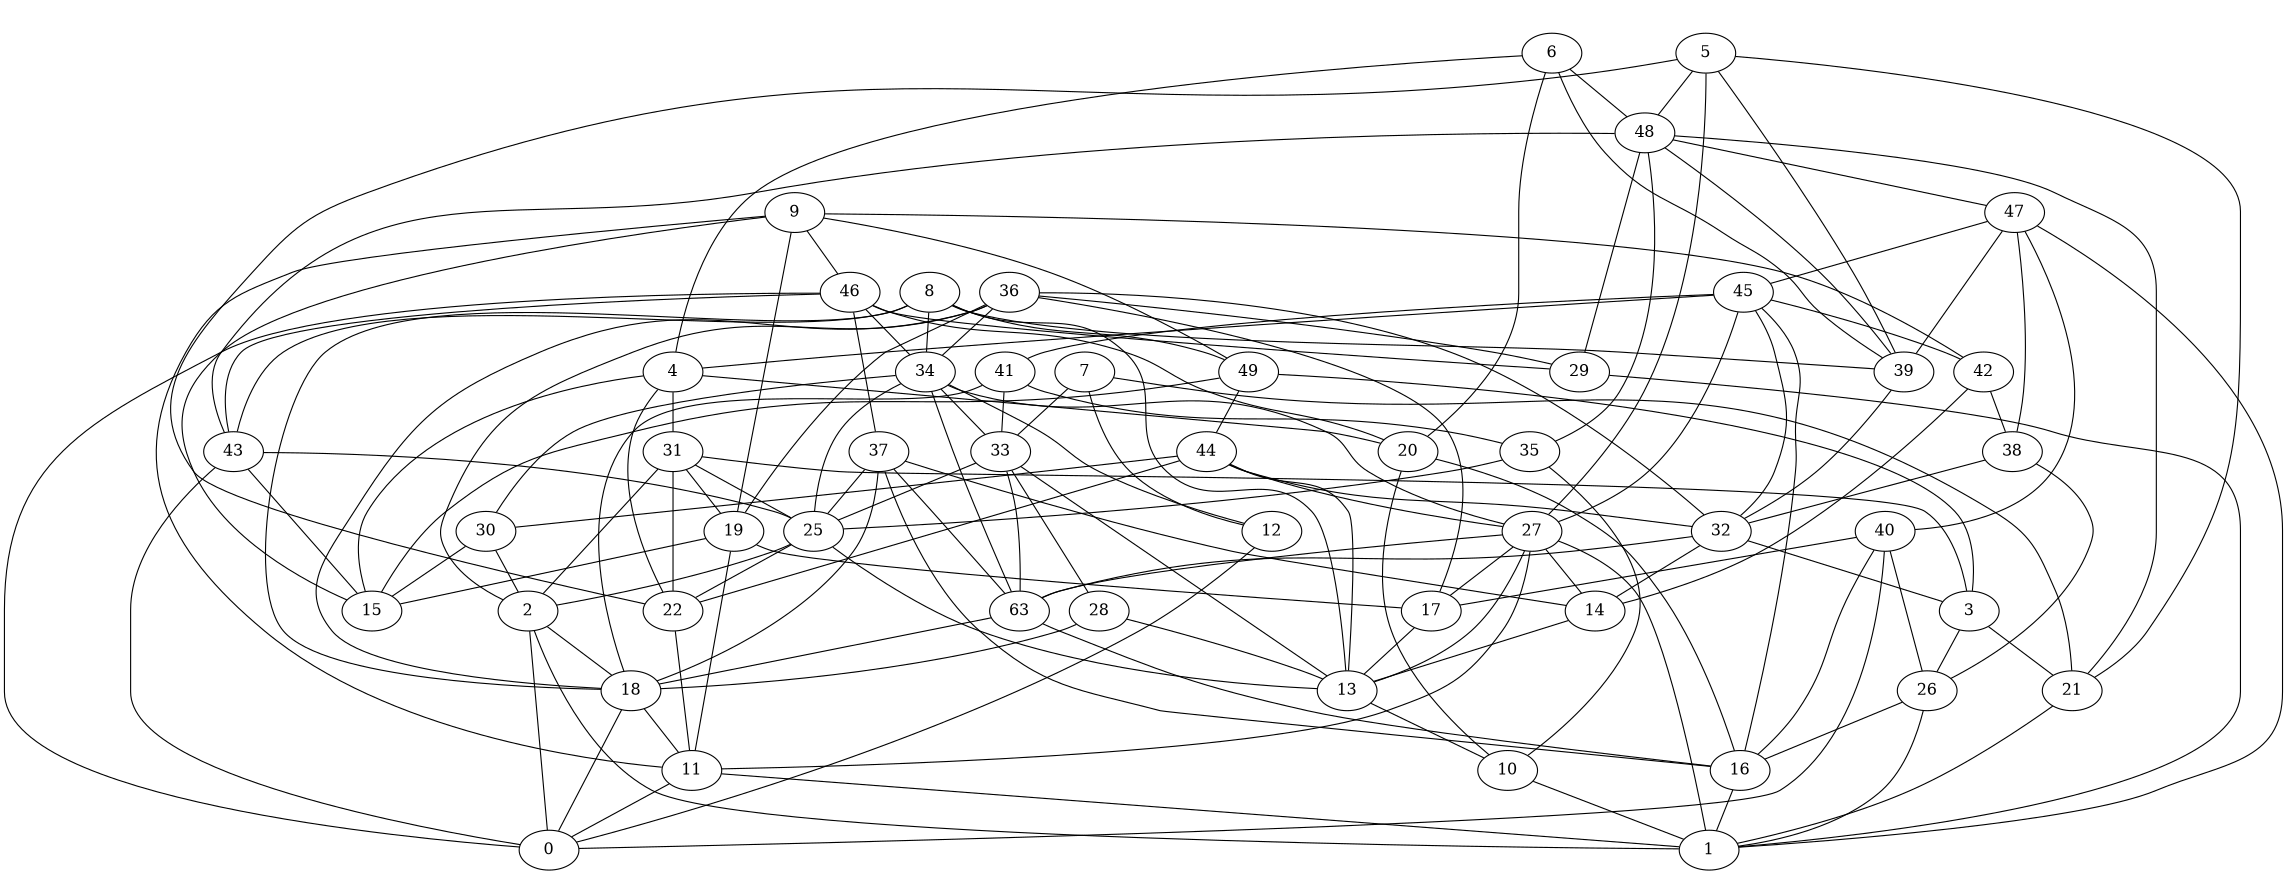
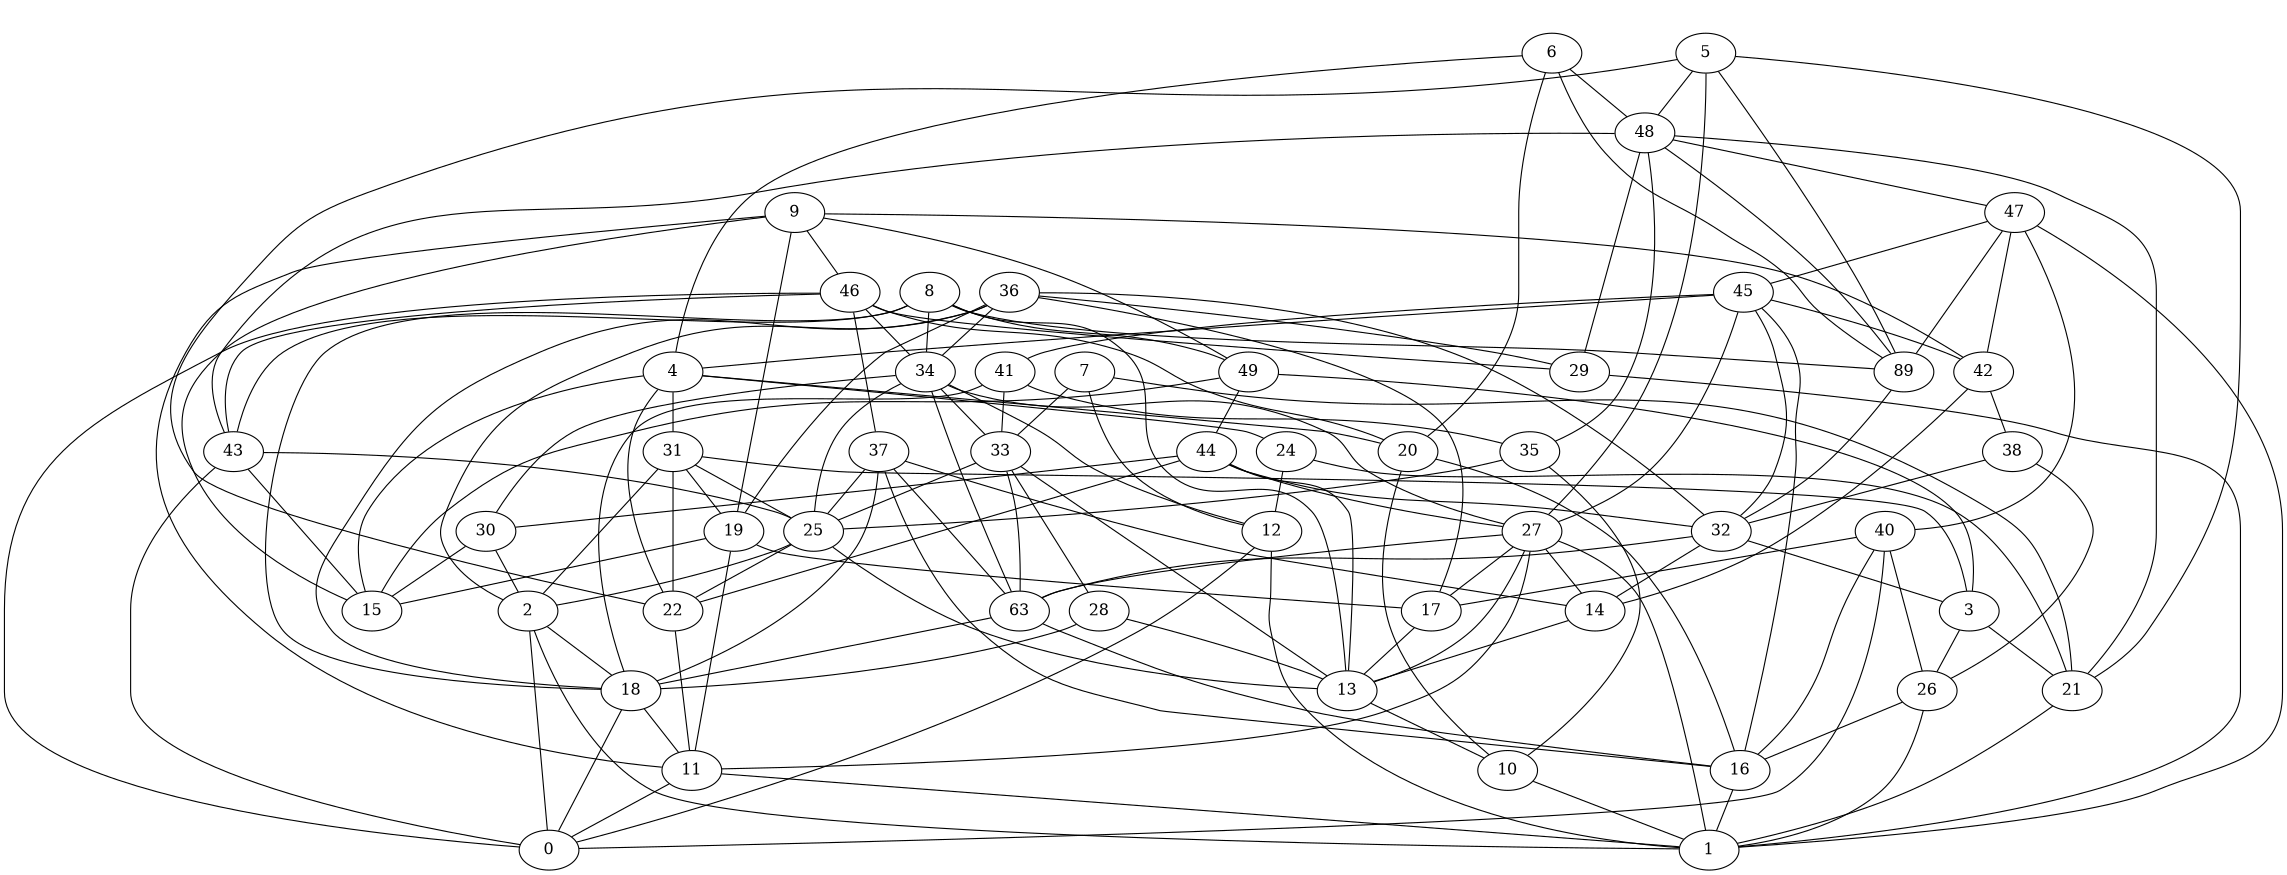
edge "47" -- "38": now "47" -- "42"
node "39": label "39" -> "89"
node "24": added
edge "12" -- "1": added
